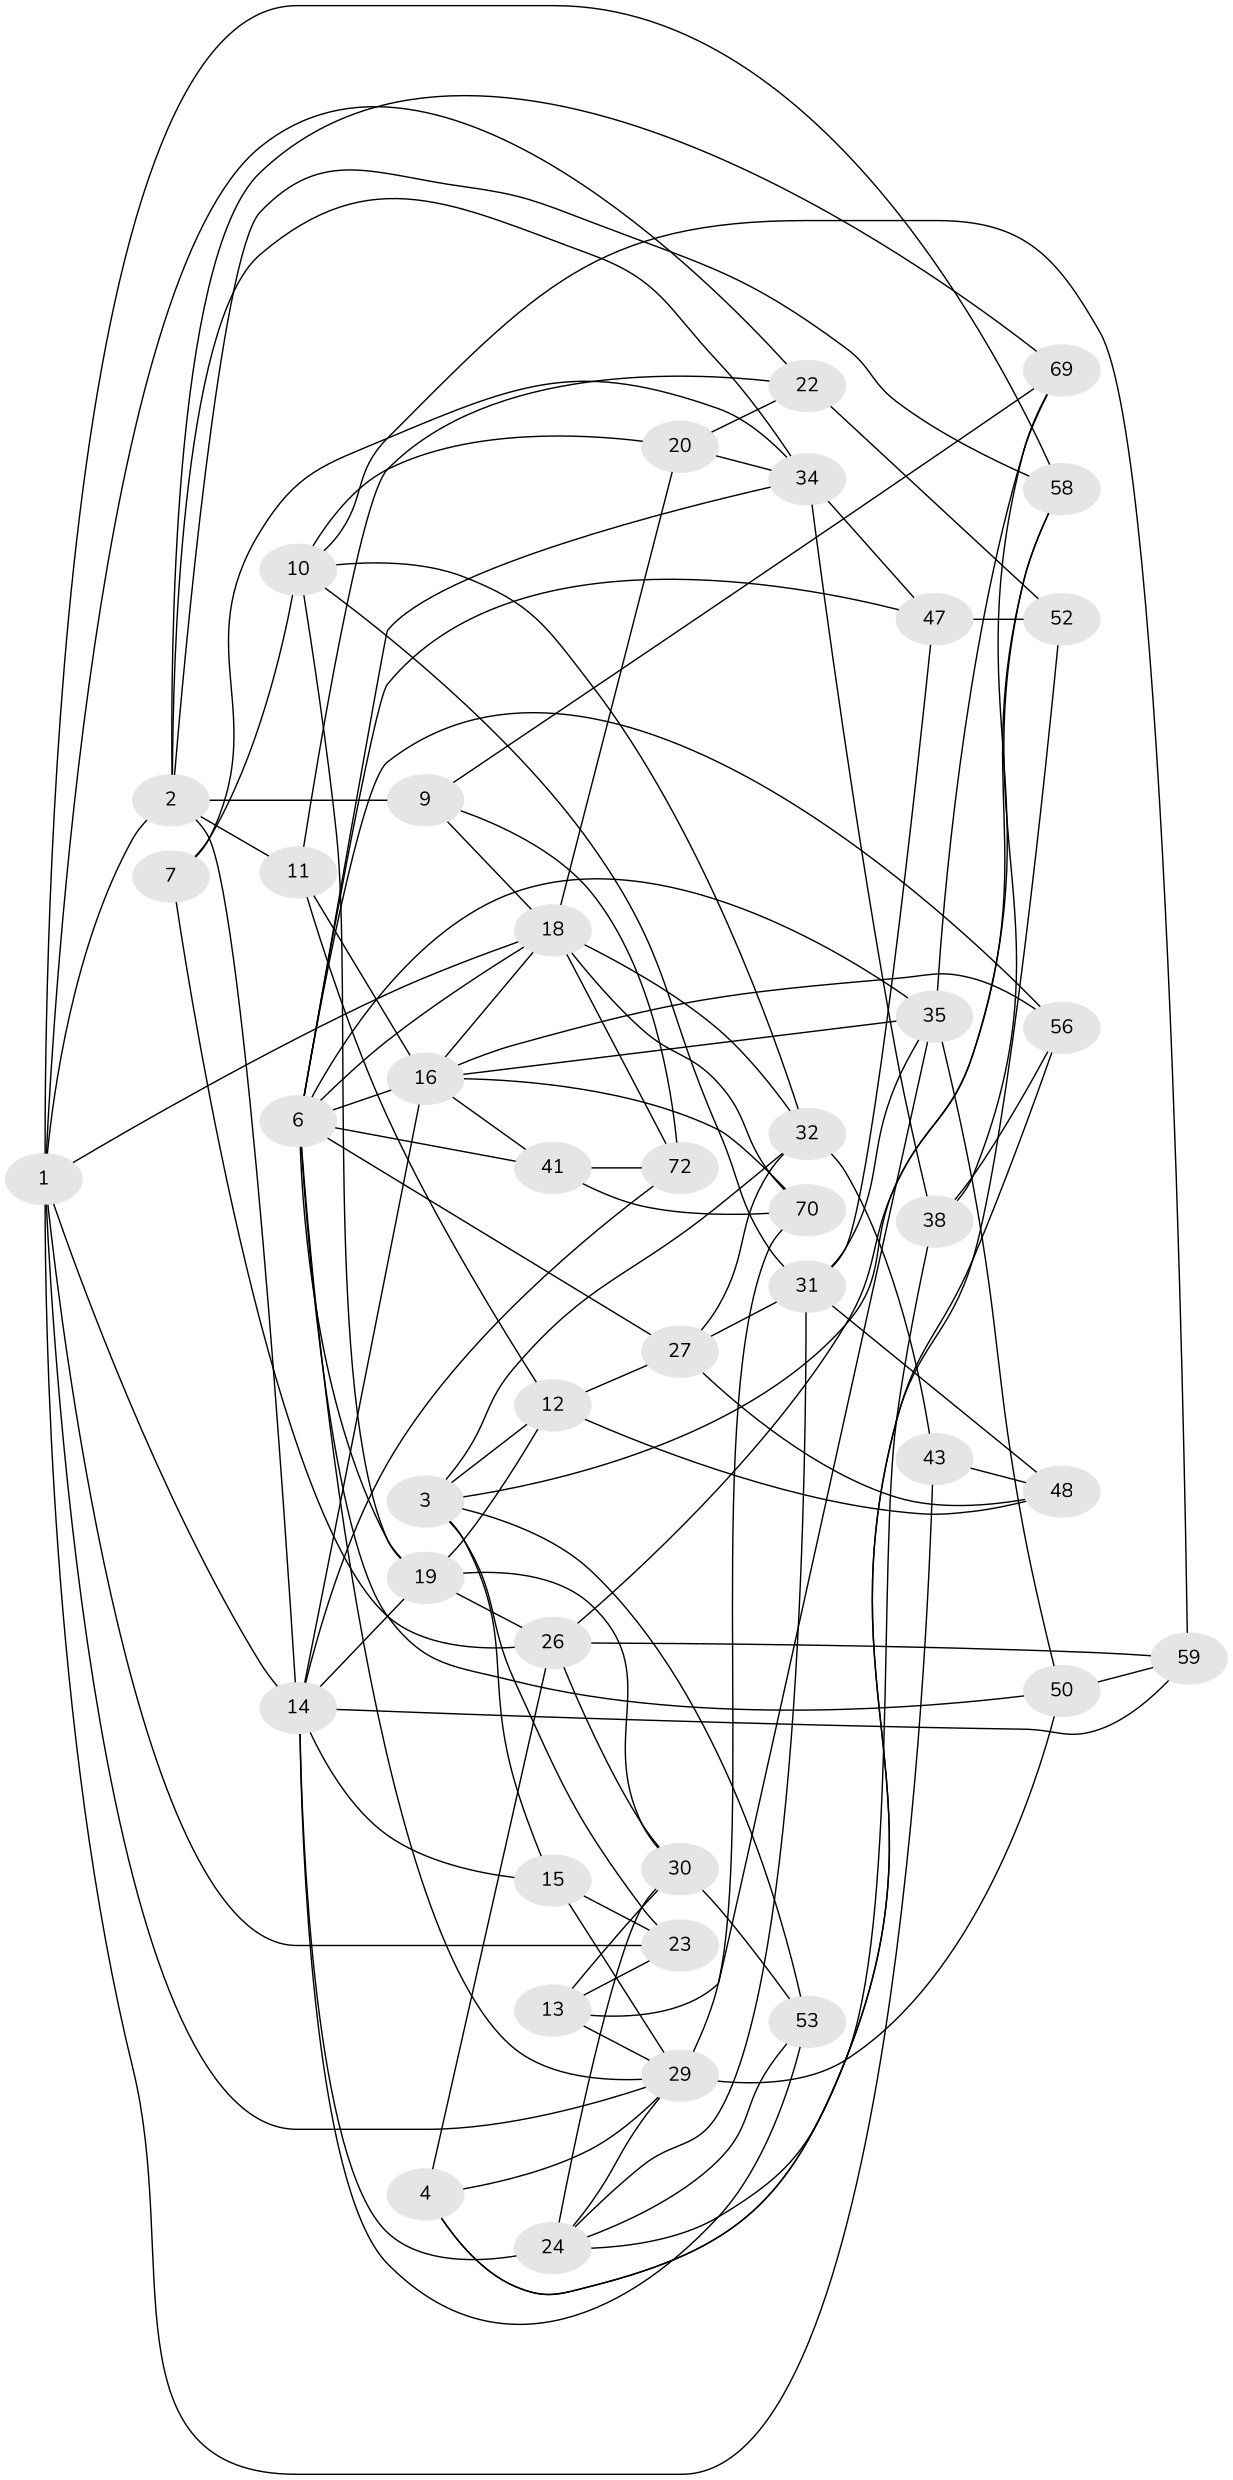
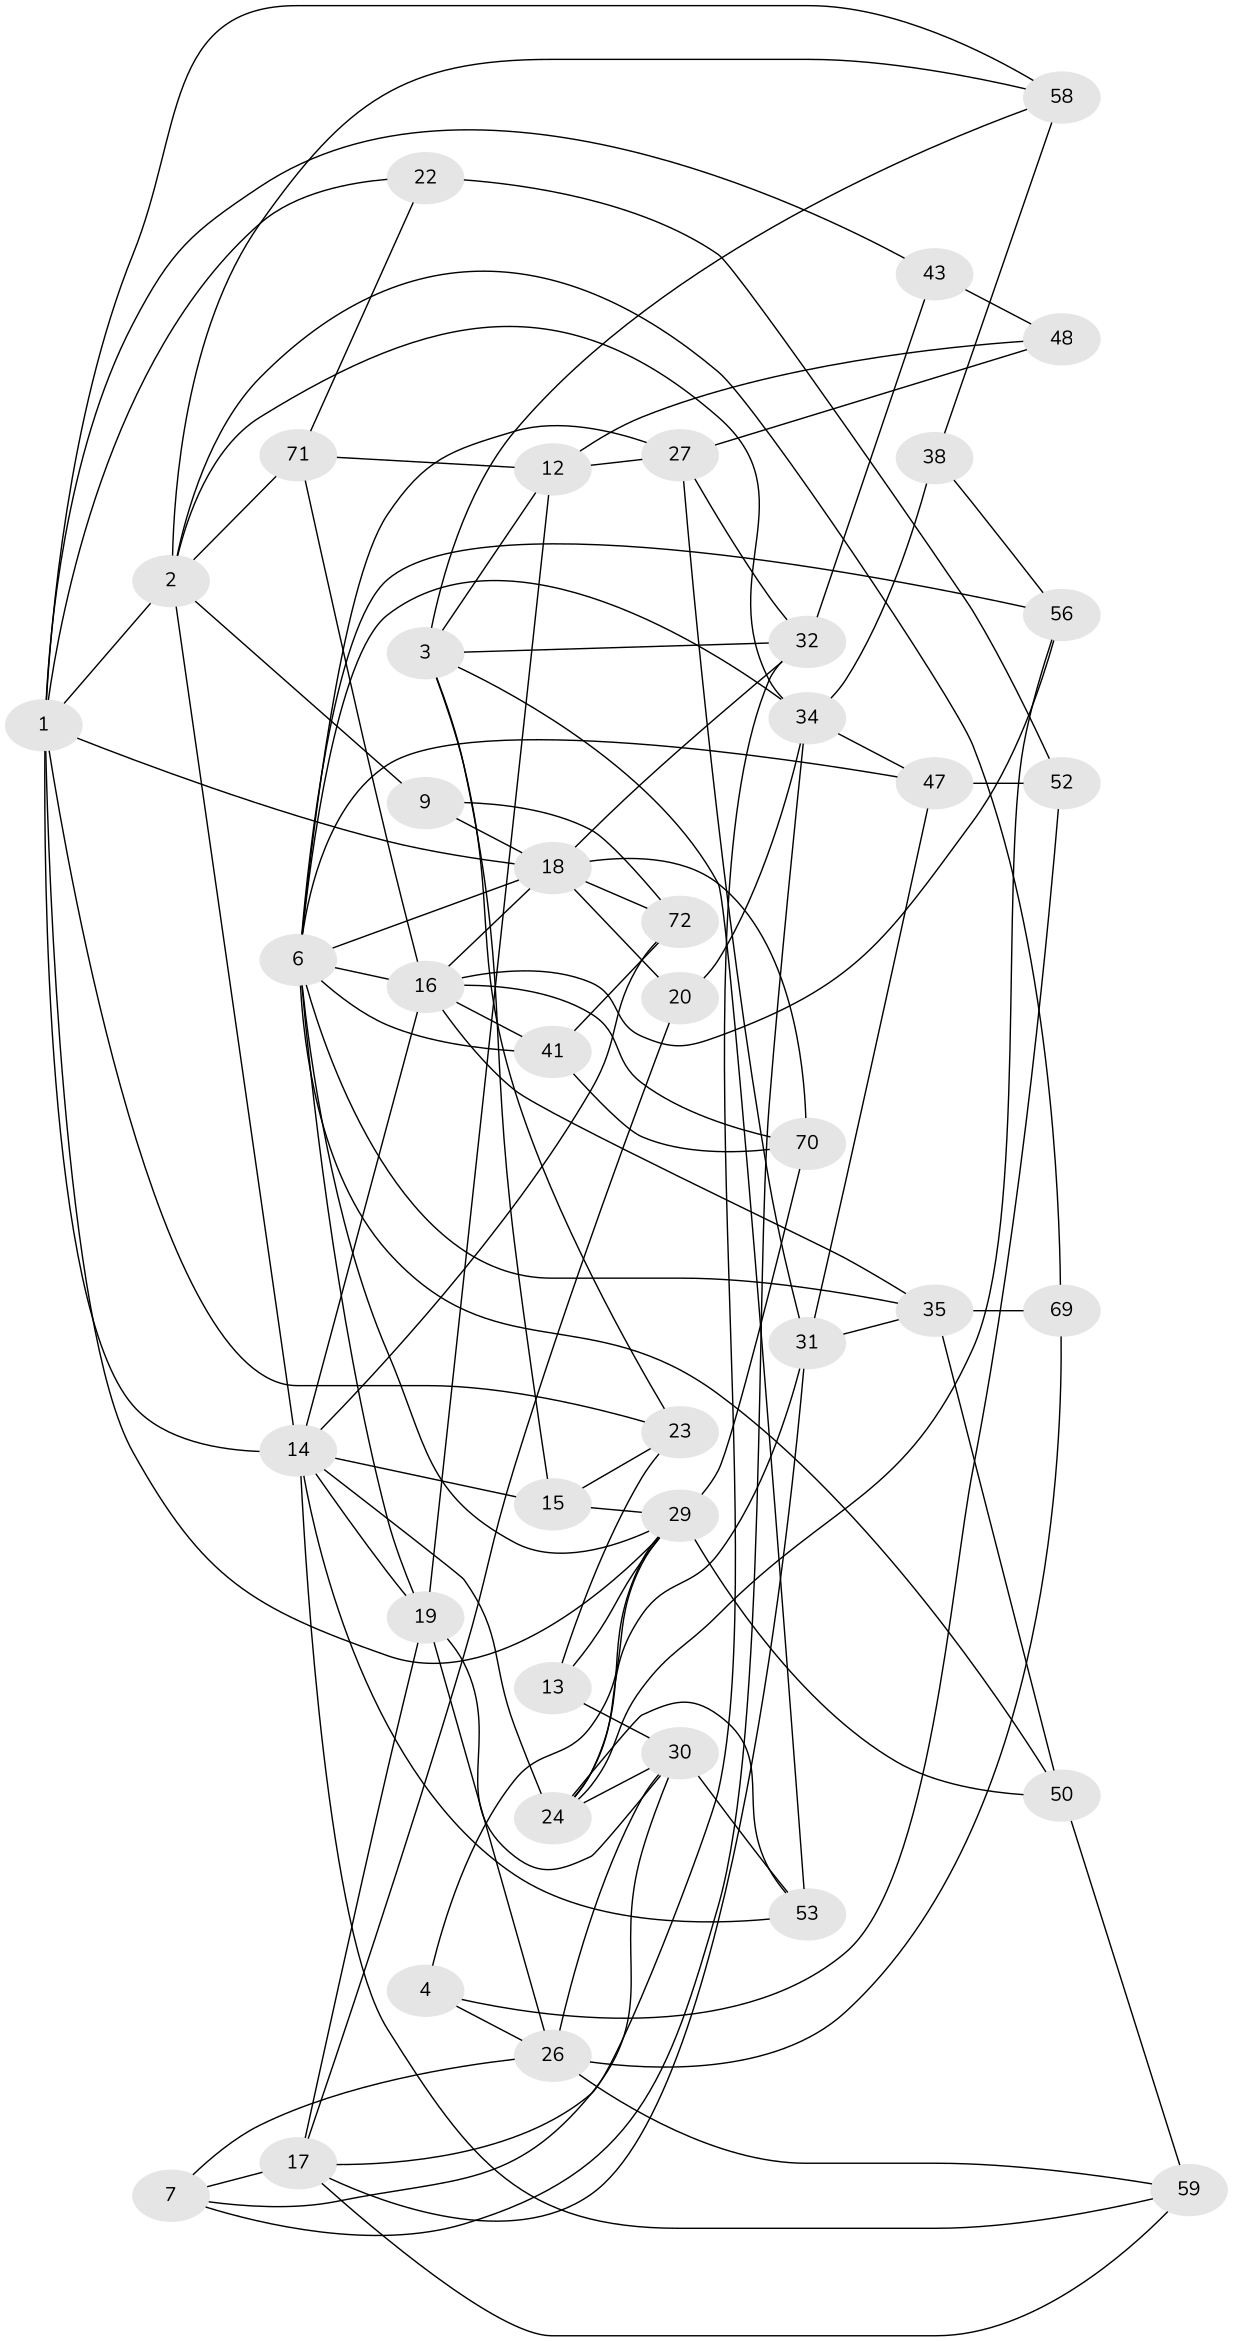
edge "22" -- "20": removed
node "10": label "10" -> "17"
edge "69" -- "9": removed
node "11": label "11" -> "71"
edge "31" -- "48": removed
edge "35" -- "13": removed
edge "38" -- "4": removed
edge "30" -- "7": added
